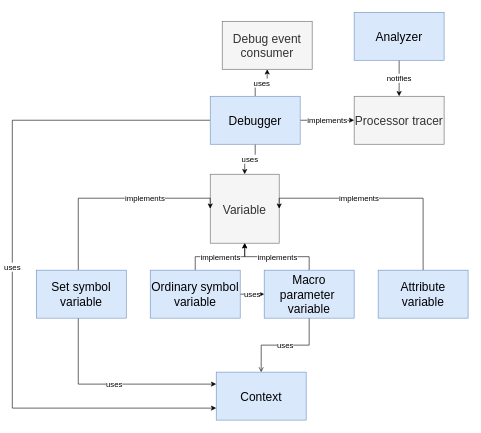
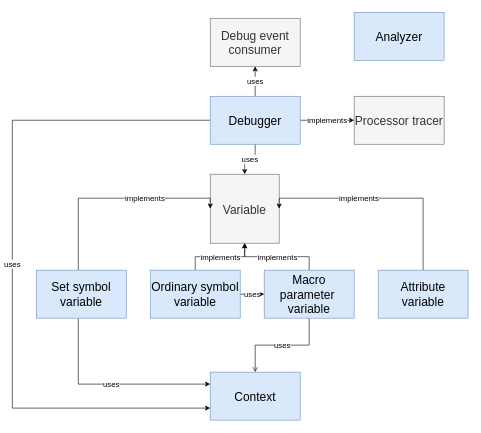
node "Debug event consumer": moved (267, 45) -> (255, 42)
edge "Analyzer" -> "Processor tracer": removed, label "notifies"
node "Context": moved (261, 396) -> (255, 396)
